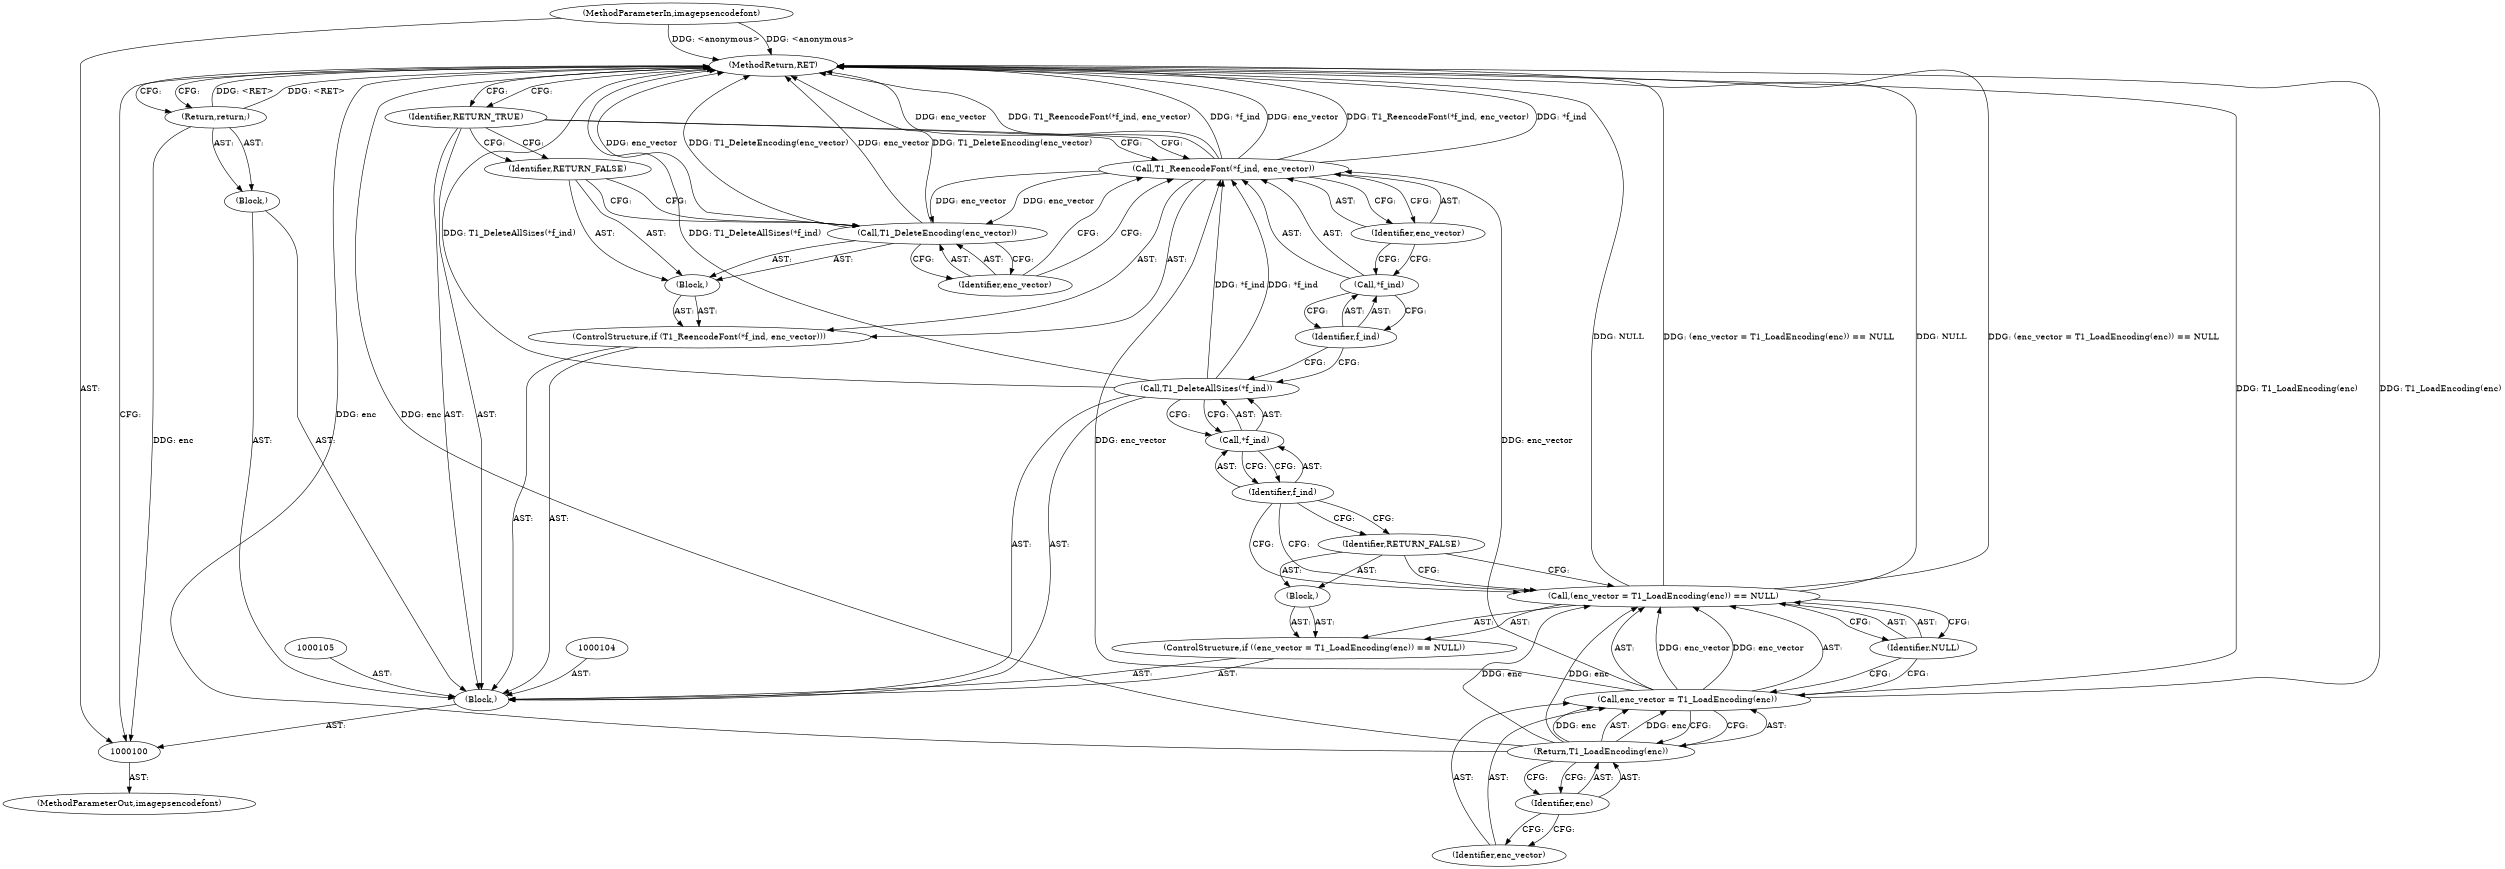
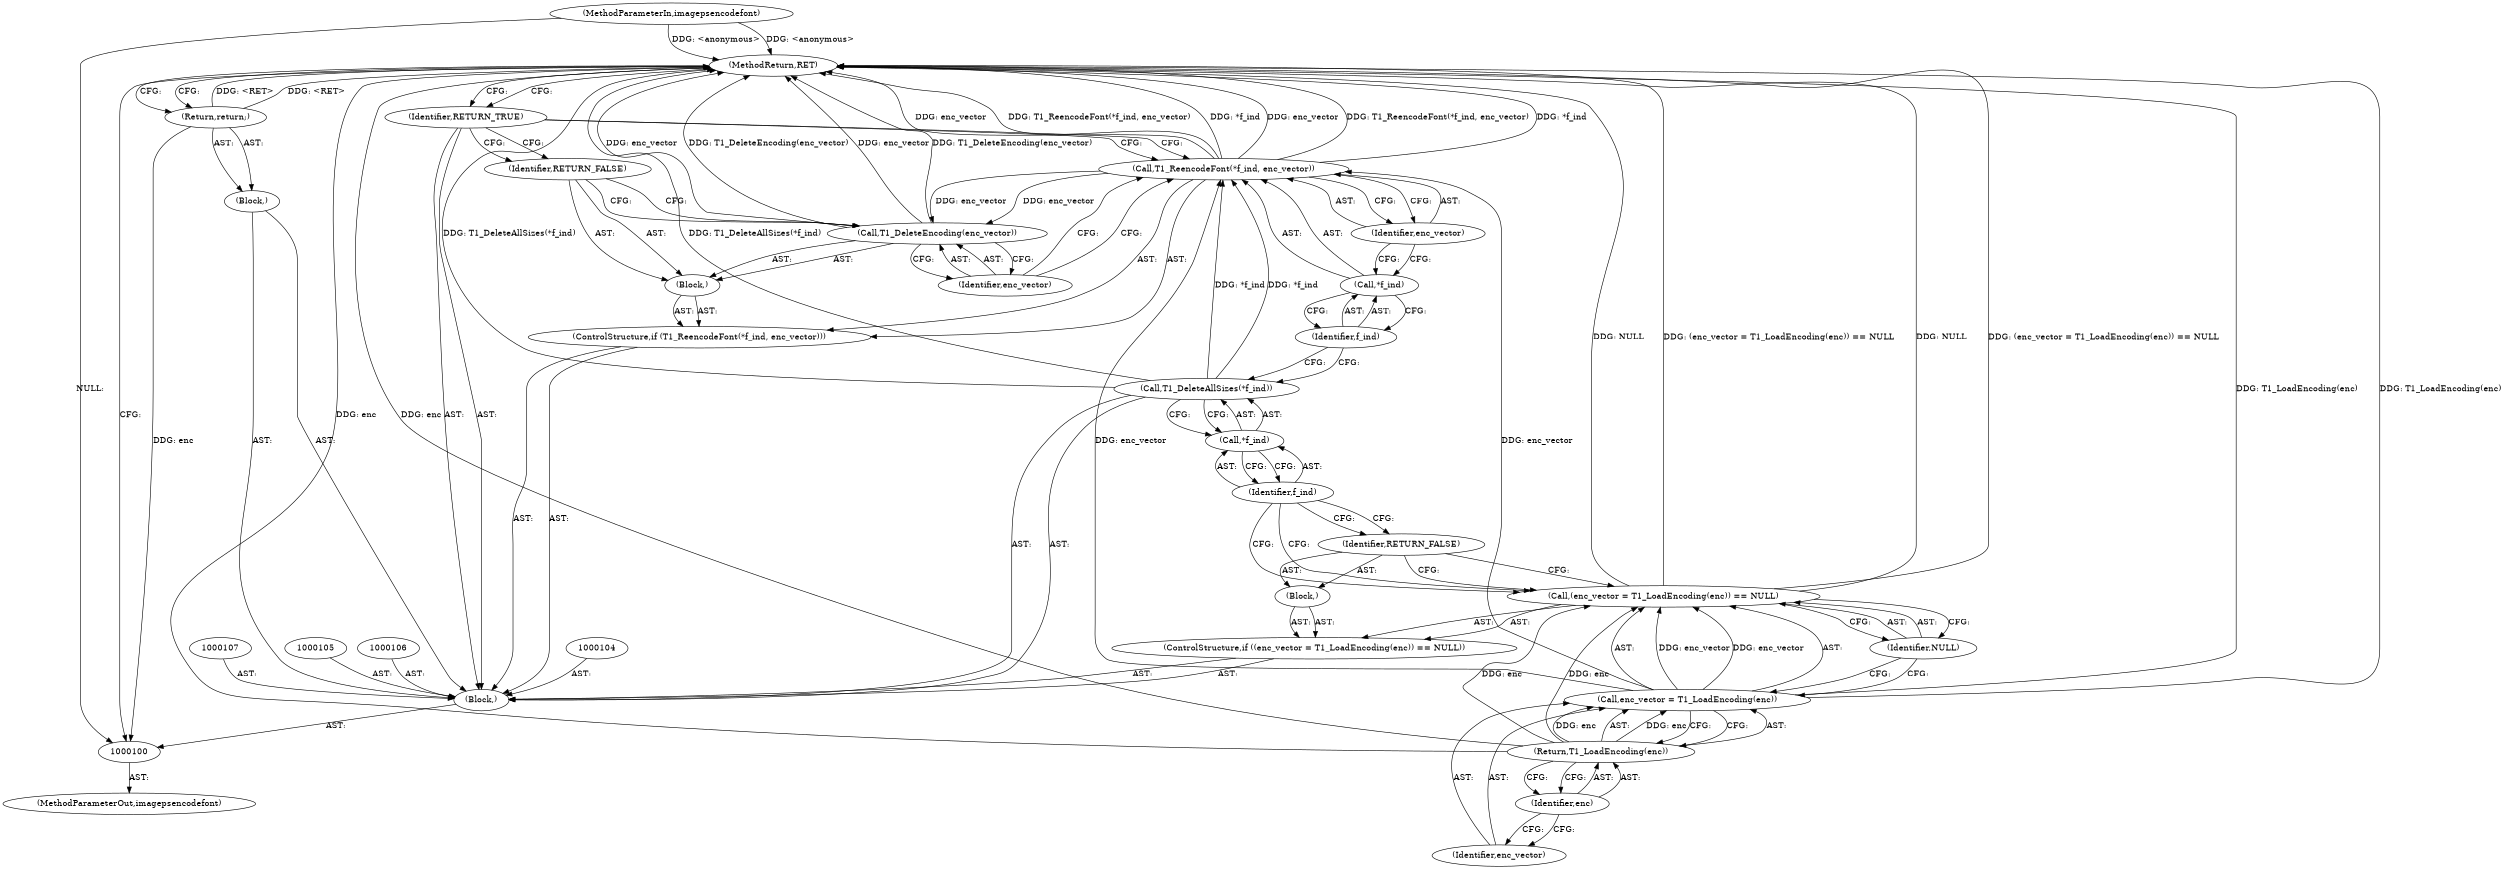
edge "(MethodParameterIn,imagepsencodefont)" -> "1000100": label "AST: " -> "NULL: "
node "1000107": added
node "1000106": added
